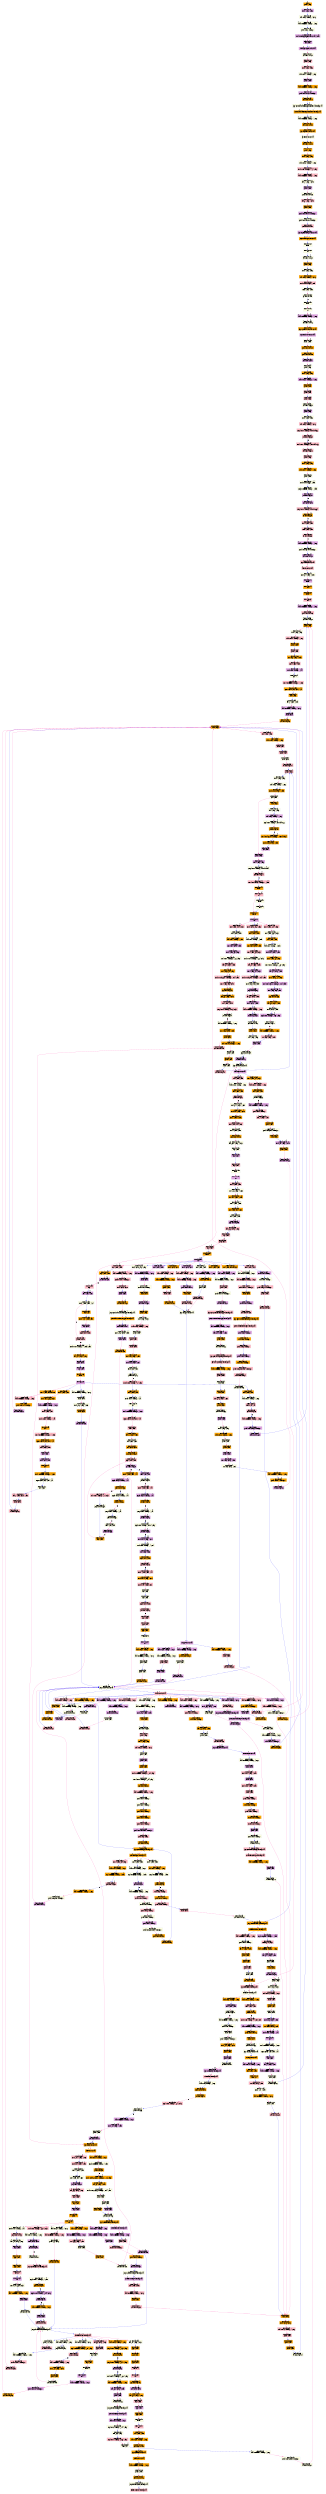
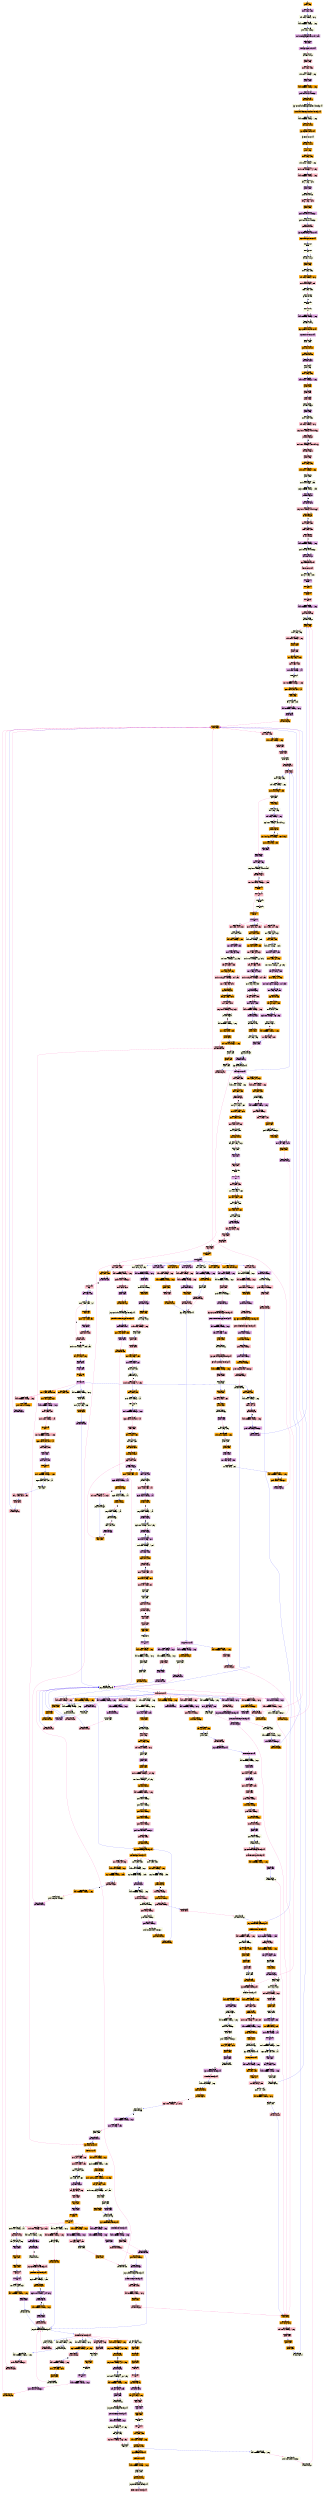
node "0x00403435 movl -276(%ebp), %eax": fillcolor lightyellow -> orange
node "GetLastError@kernel32.dll": added
